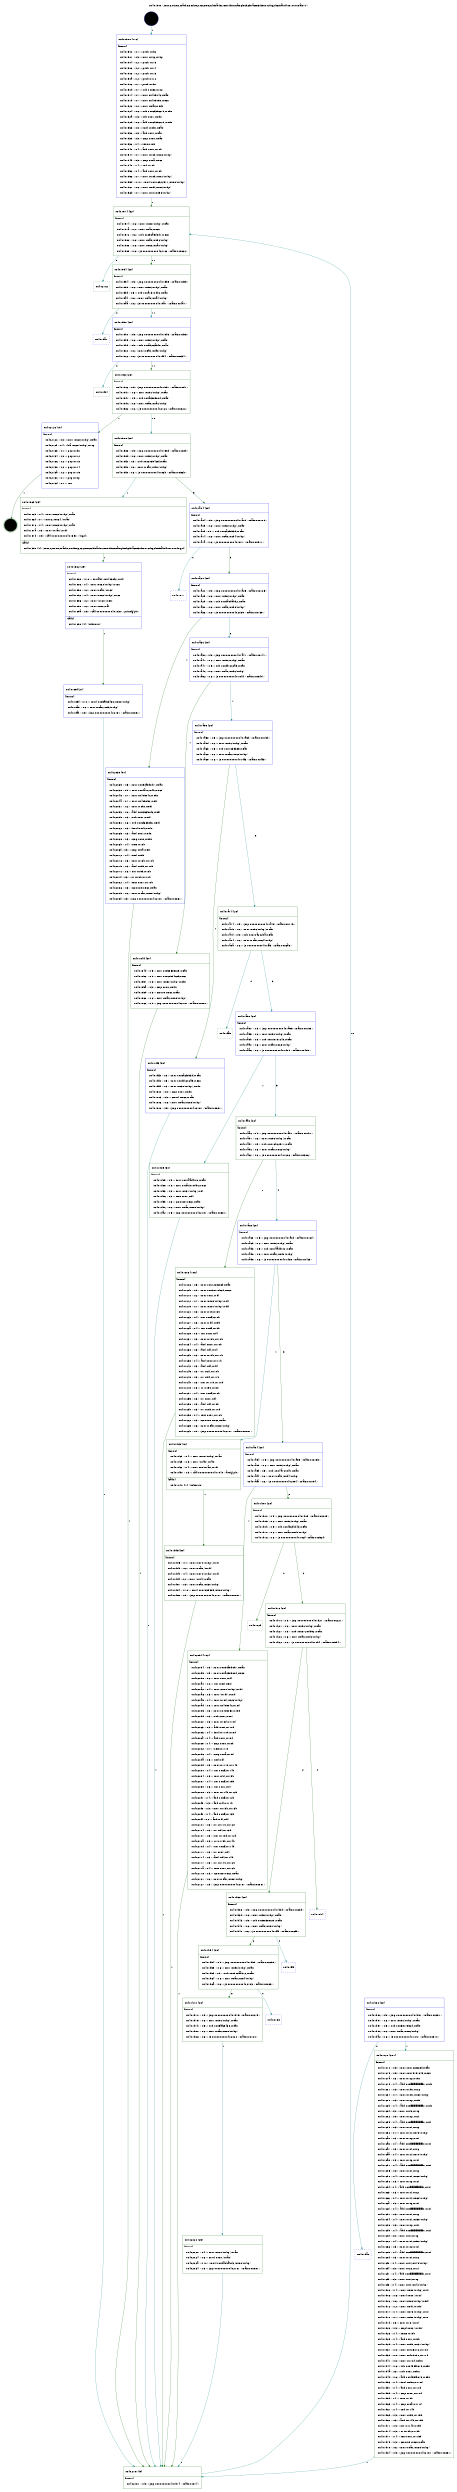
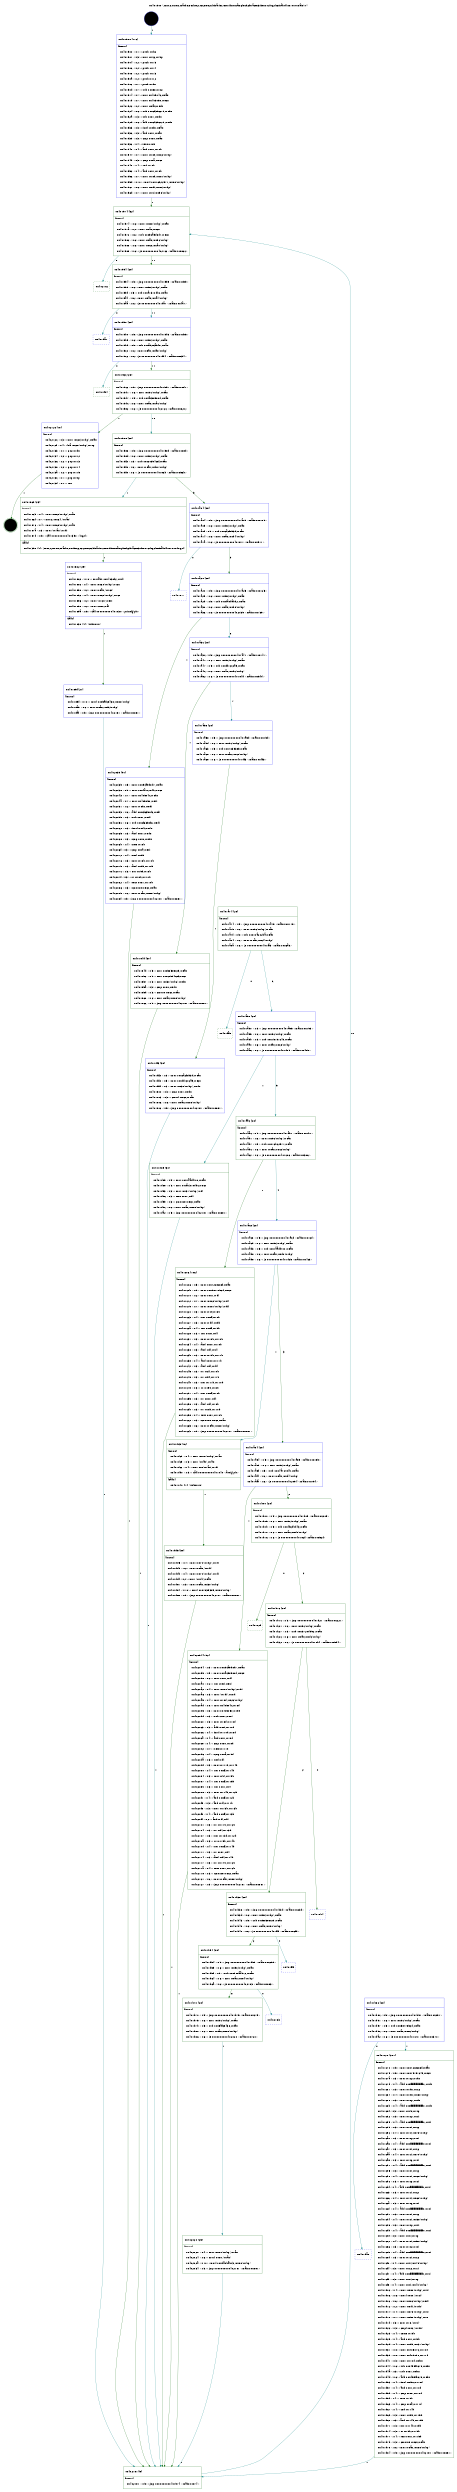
edge "0x401a58 [28]" -> "0x401a74 [28]": removed, label "6"
